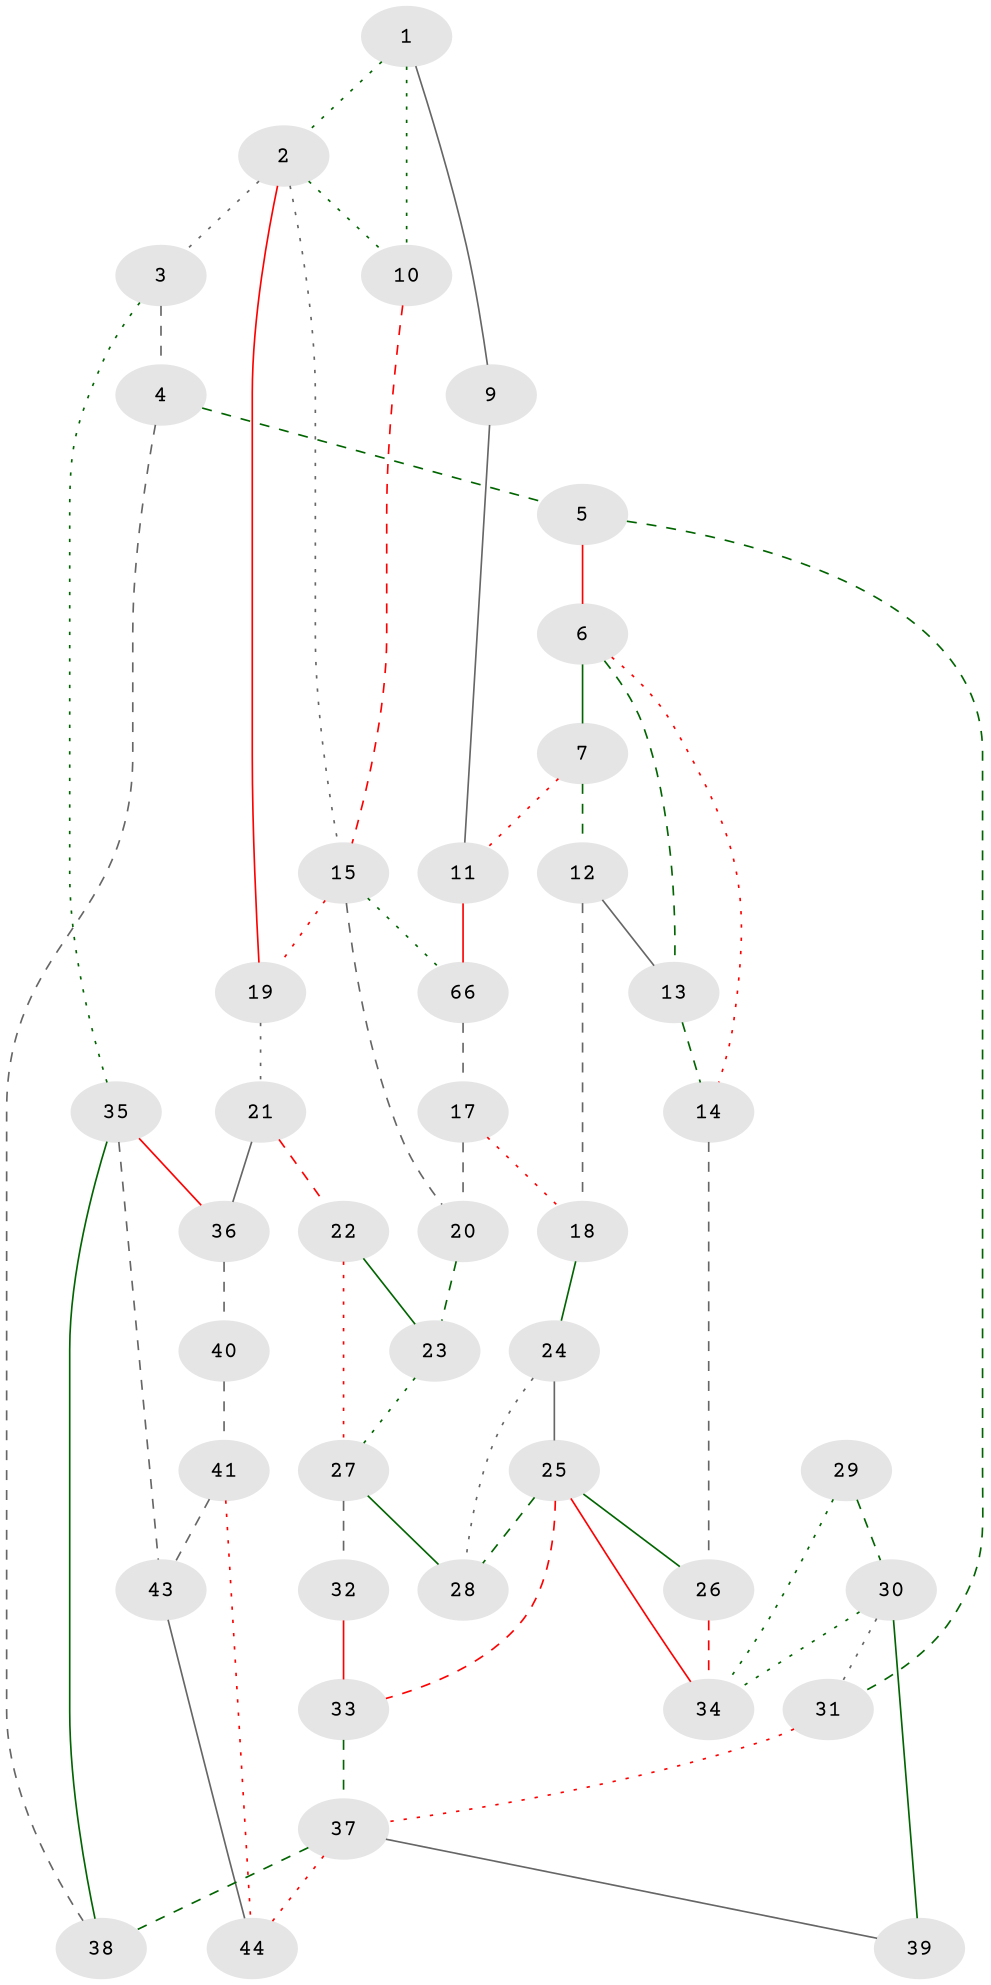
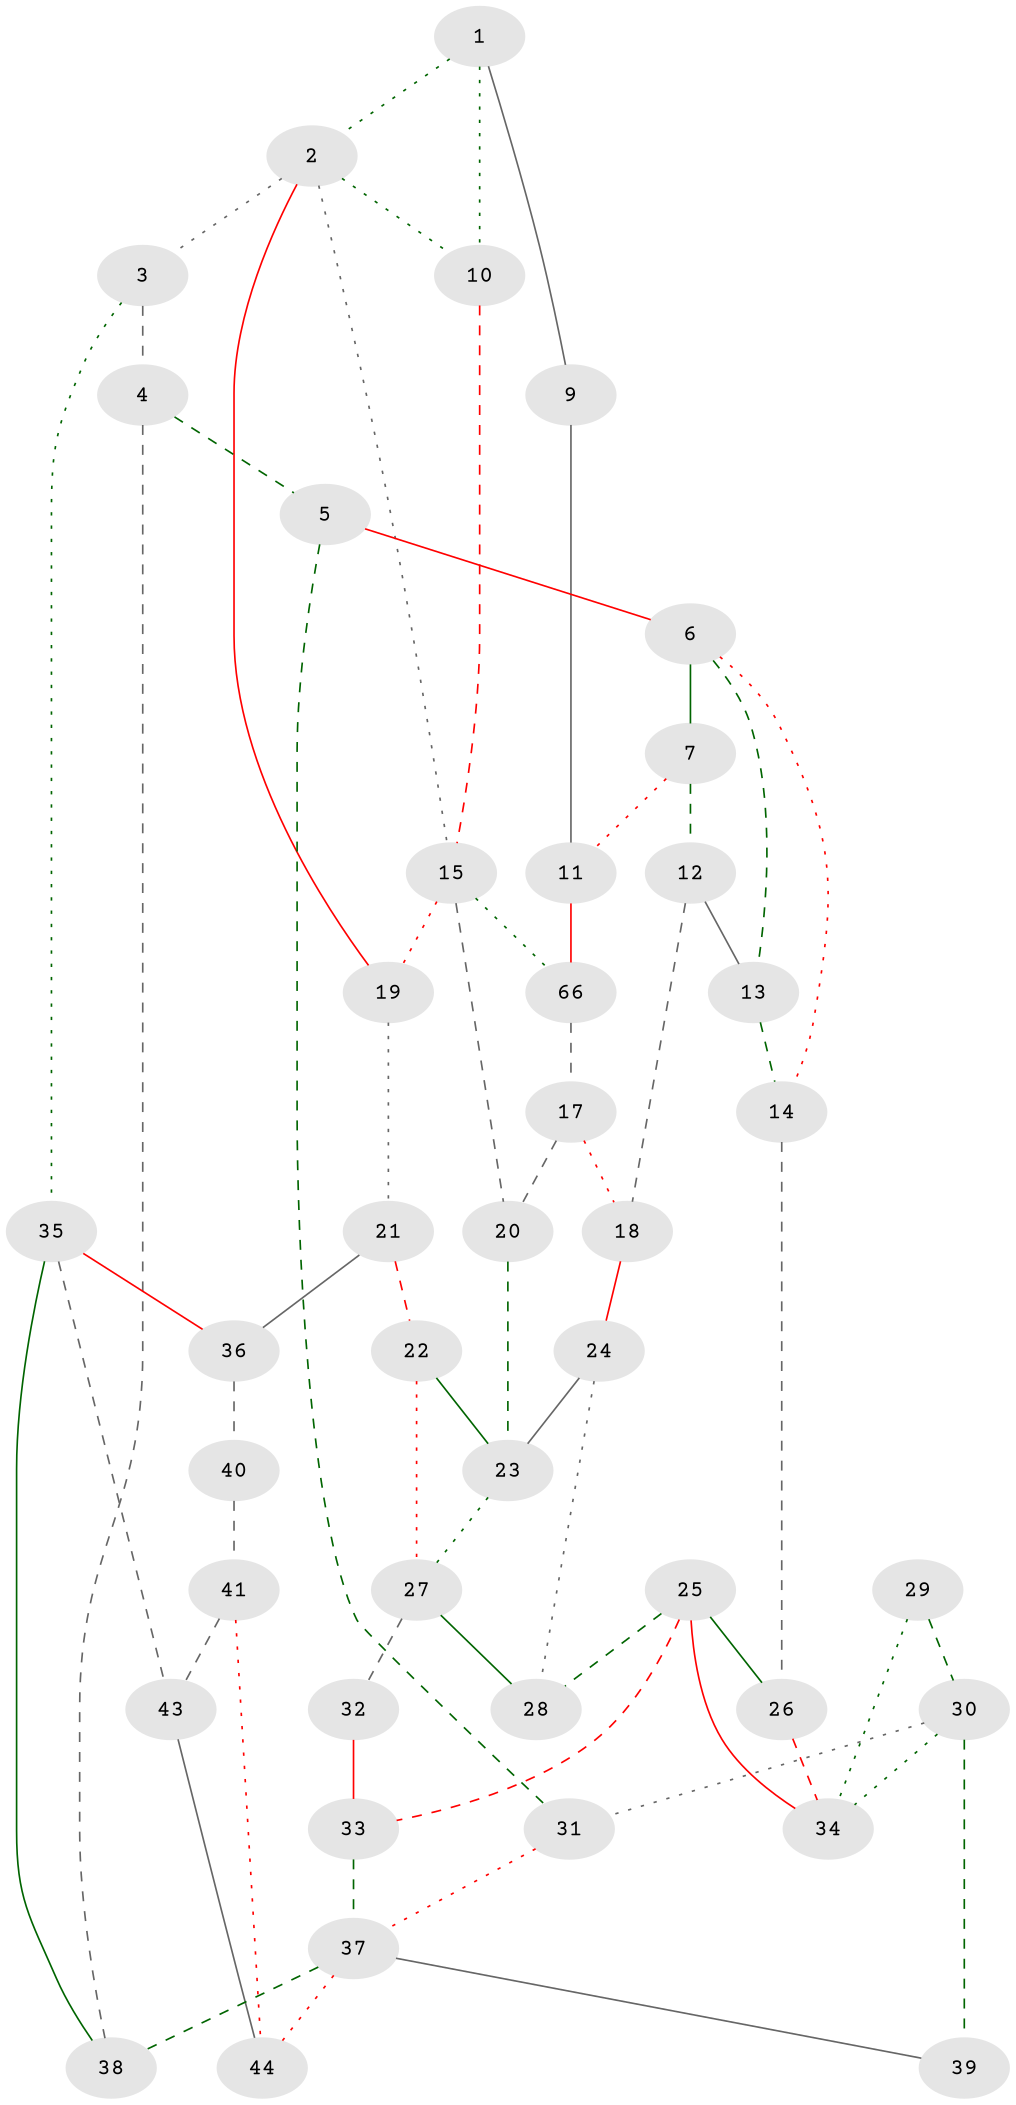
edge "18" -- "24": color darkgreen -> red
edge "24" -- "25": now "24" -- "23"
edge "30" -- "39": style solid -> dashed
